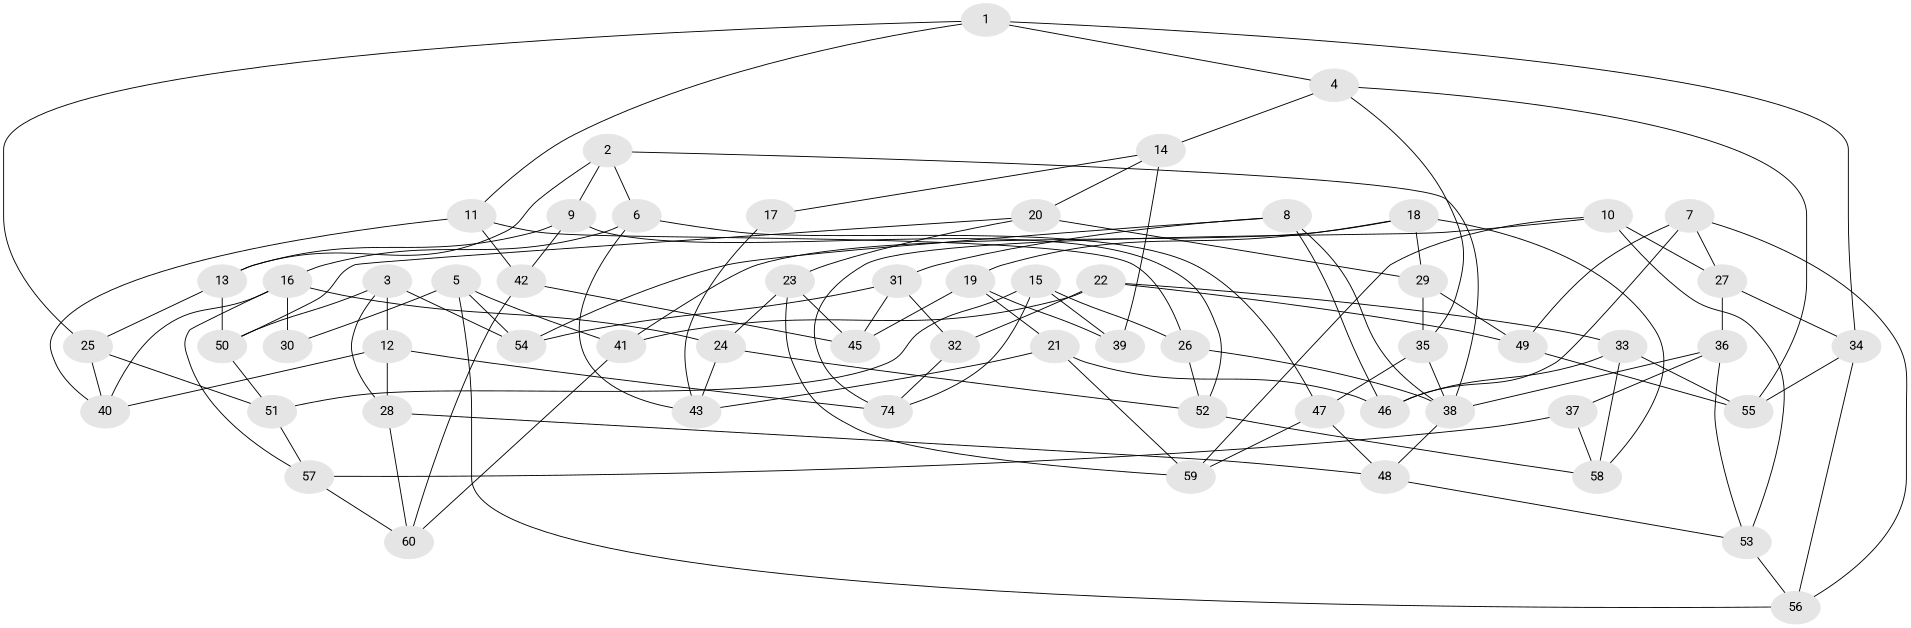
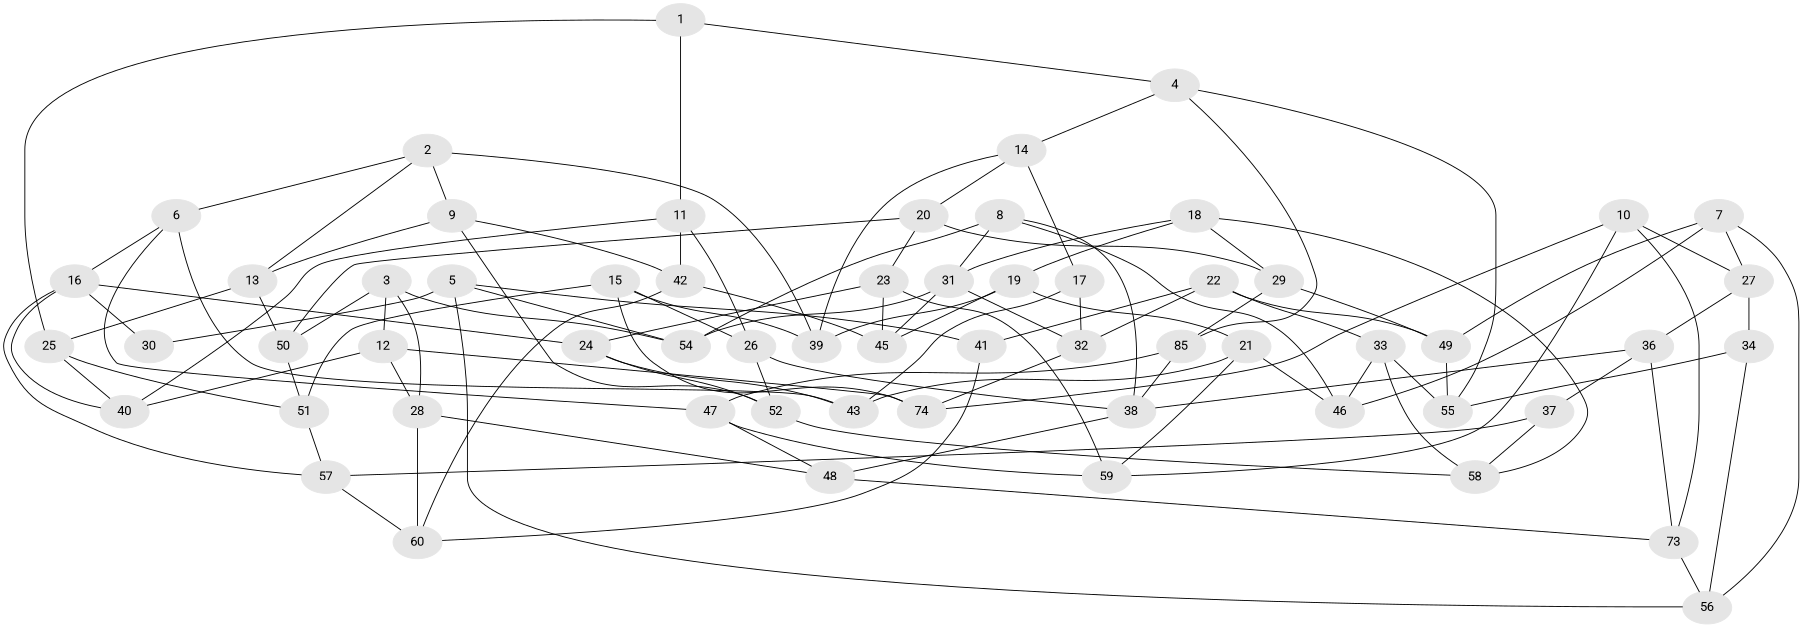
edge "1" -- "34": removed
edge "2" -- "38": now "2" -- "39"
edge "18" -- "41": now "18" -- "31"
edge "17" -- "32": added
node "35": label "35" -> "85"
node "53": label "53" -> "73"
